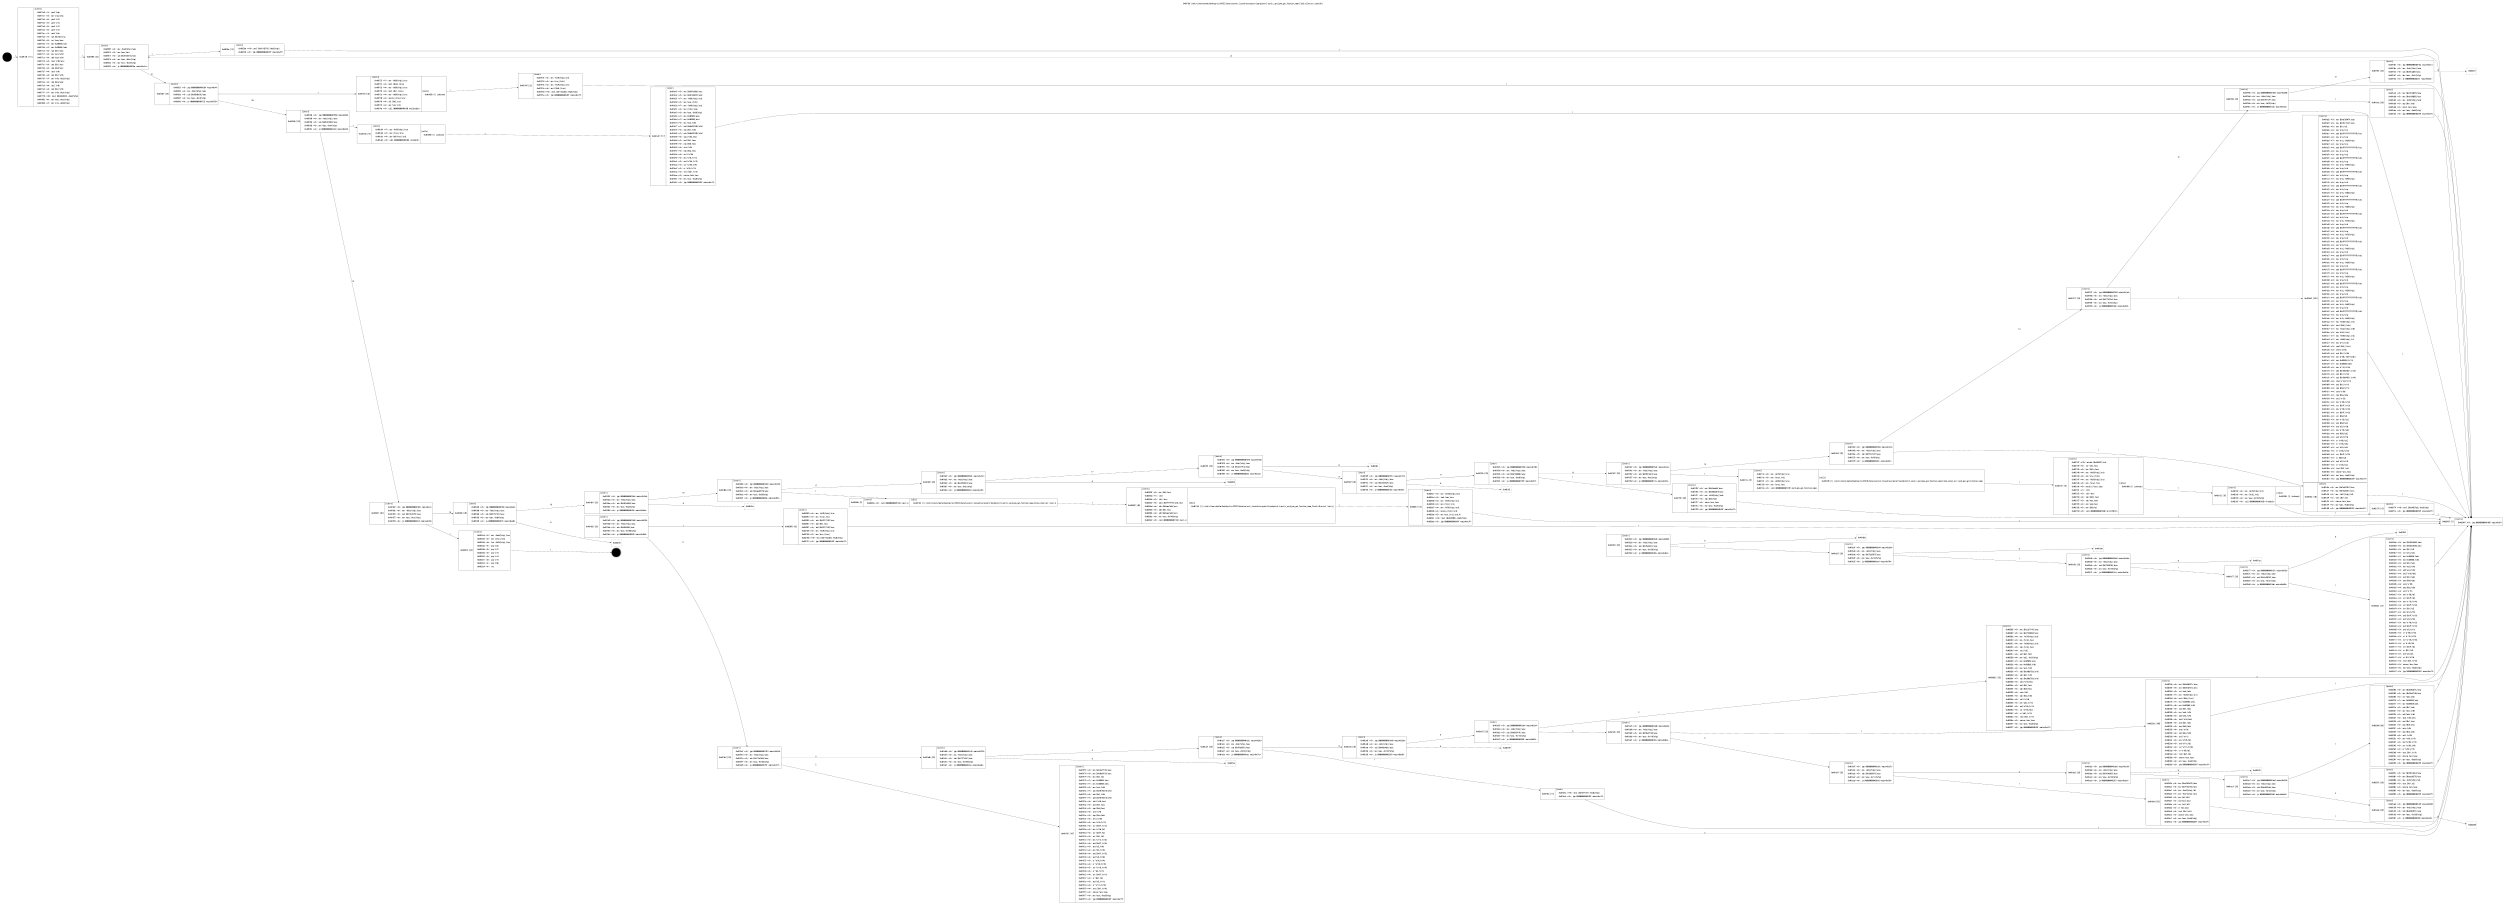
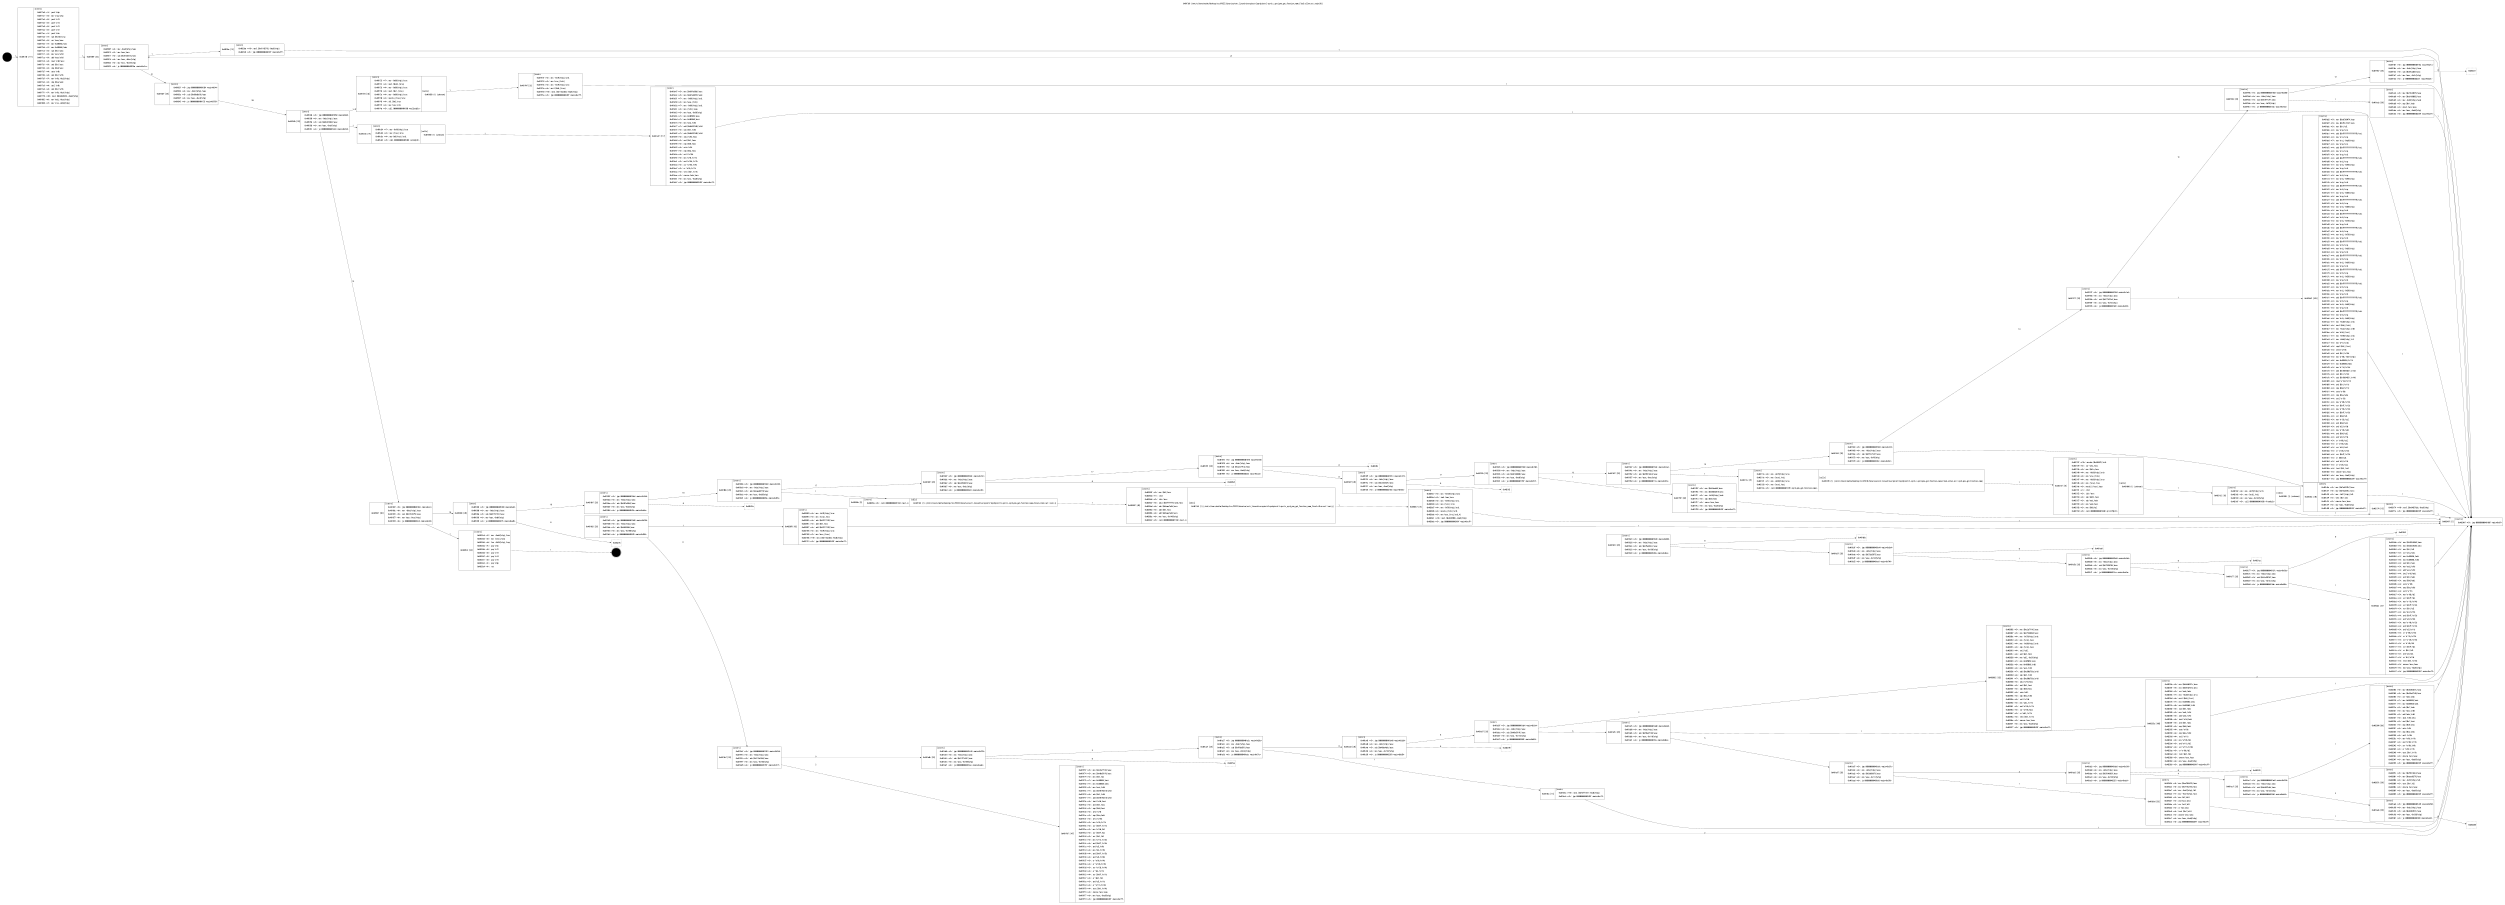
edge "0x40182f [28]" -> "0x401f25 [42]": now "0x40184b [28]" -> "0x401f25 [42]"
